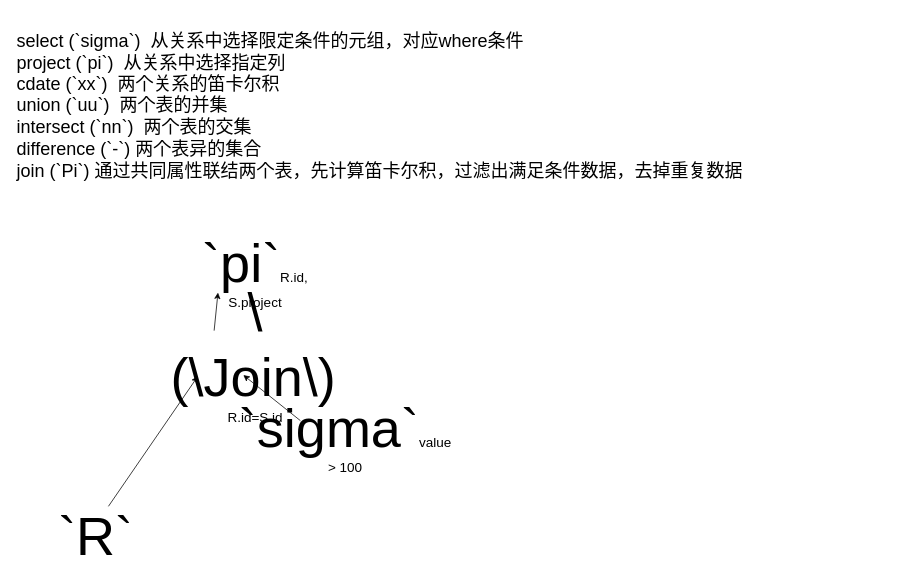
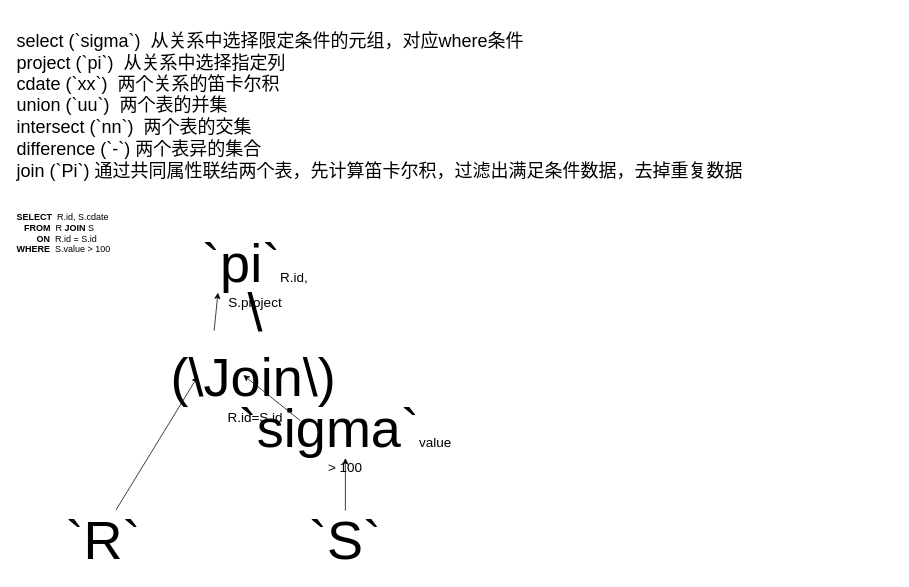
node "SELECT R.id, S.cdate FROM R JOIN S ON R.id = S.id WHERE S.value > 100": added
edge "`S`" -> "`sigma`value > 100": added
node "`R`": moved (96, 537) -> (104, 540)
node "`S`": added
